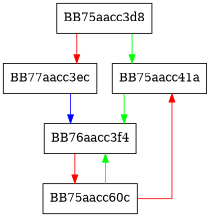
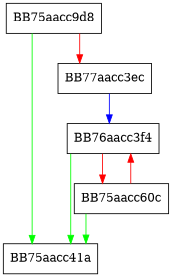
node "BB75aacc3d8": label "BB75aacc3d8" -> "BB75aacc9d8"
edge "BB75aacc41a" -> "BB76aacc3f4": reversed
edge "BB75aacc60c" -> "BB75aacc41a": color red -> green
edge "BB75aacc60c" -> "BB76aacc3f4": color green -> red
